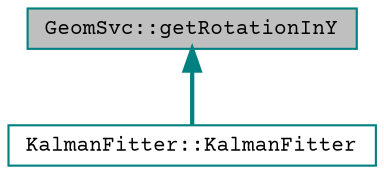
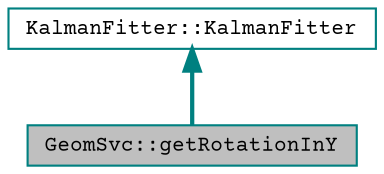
edge "KalmanFitter::KalmanFitter" -> "GeomSvc::getRotationInY": reversed
